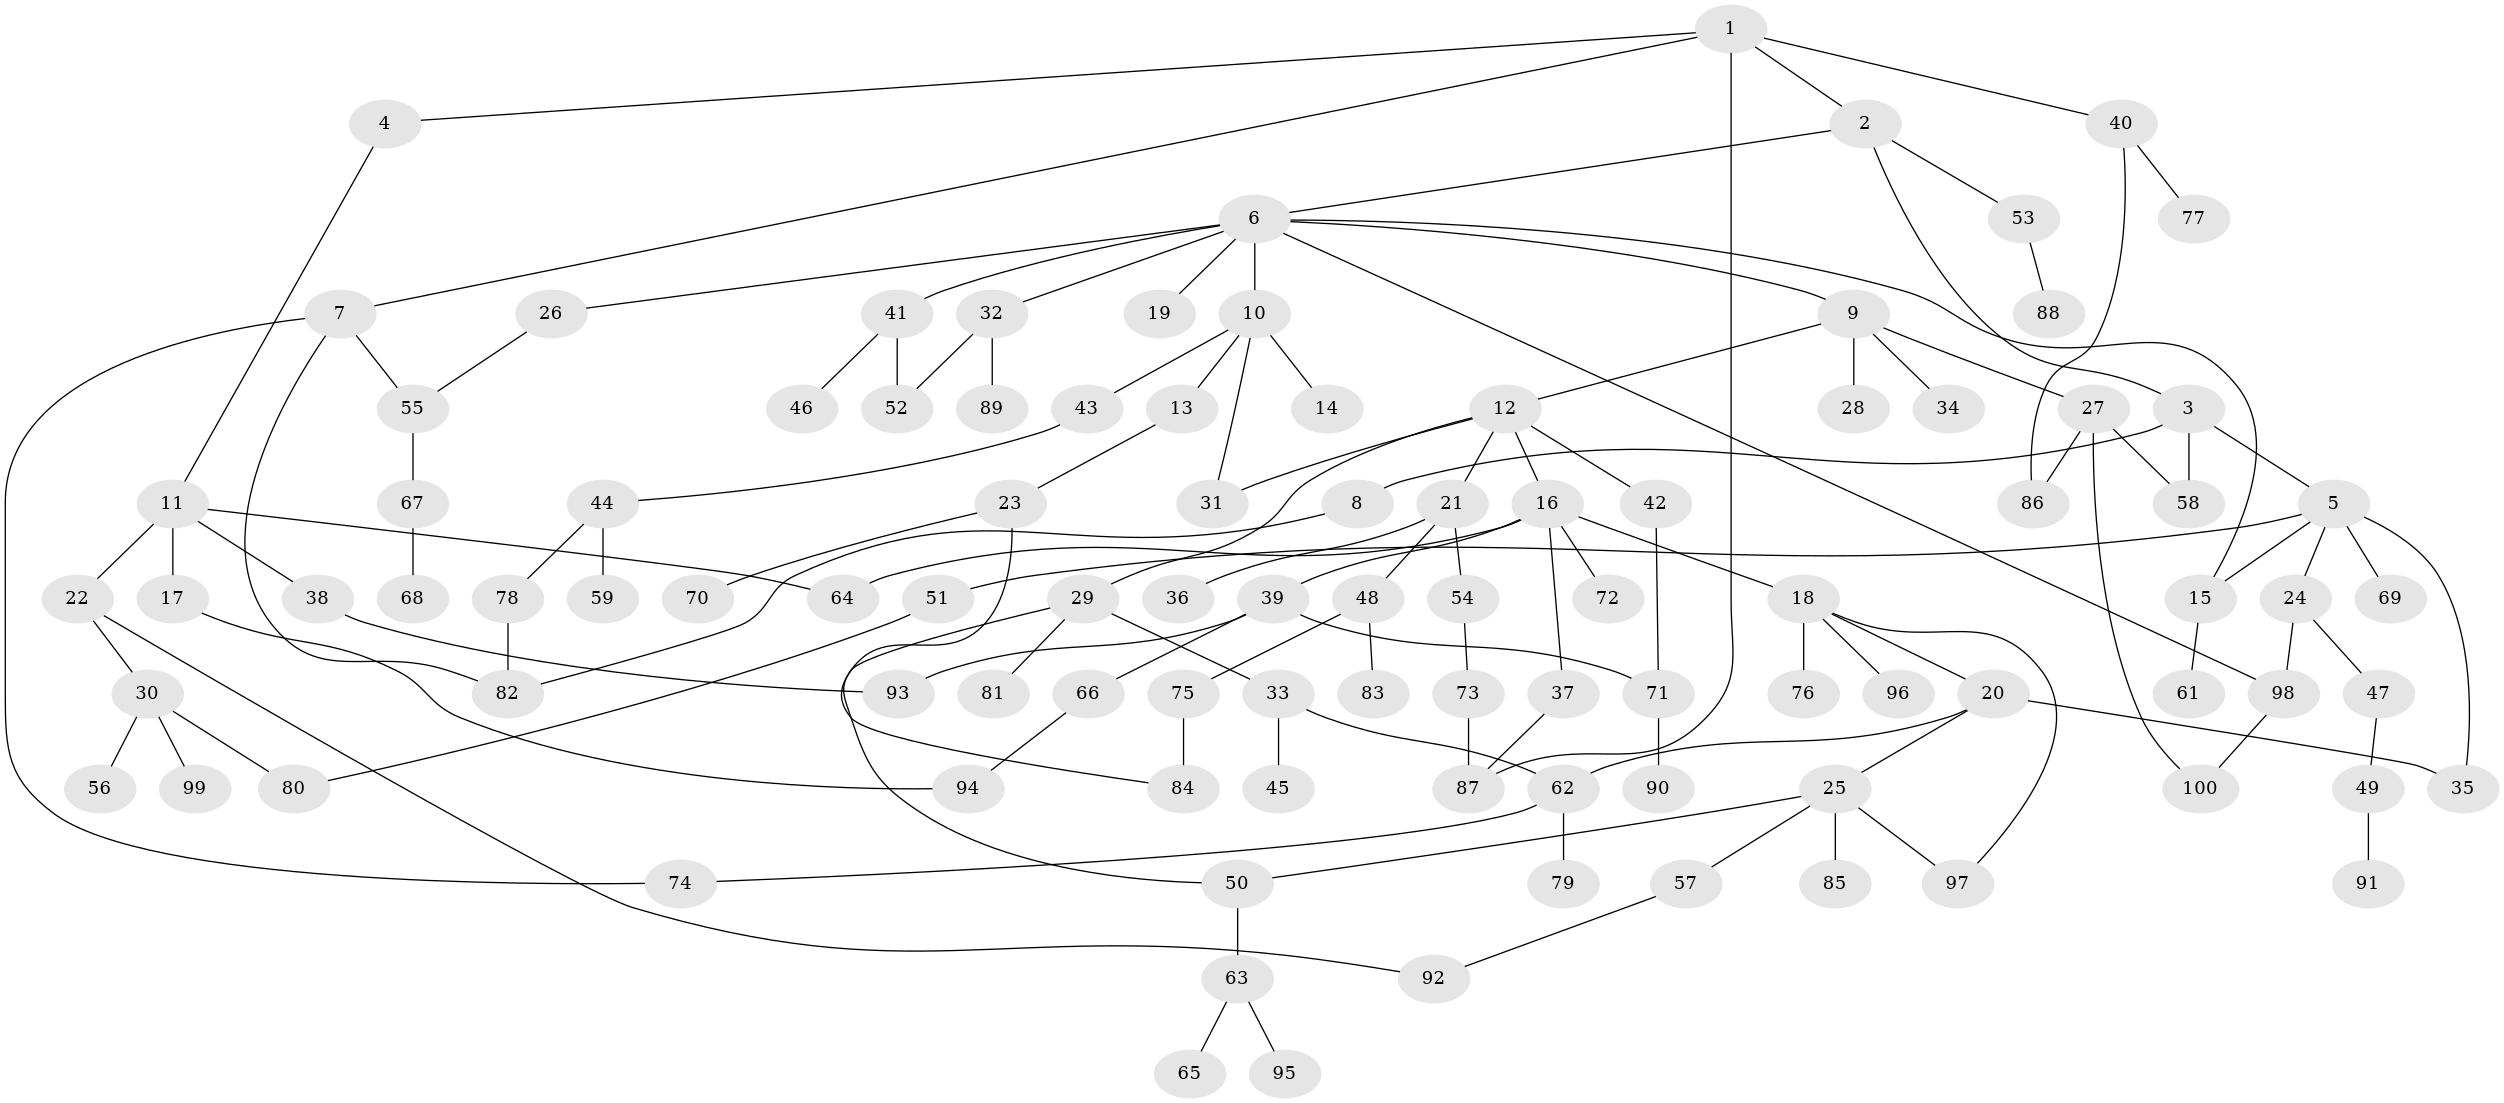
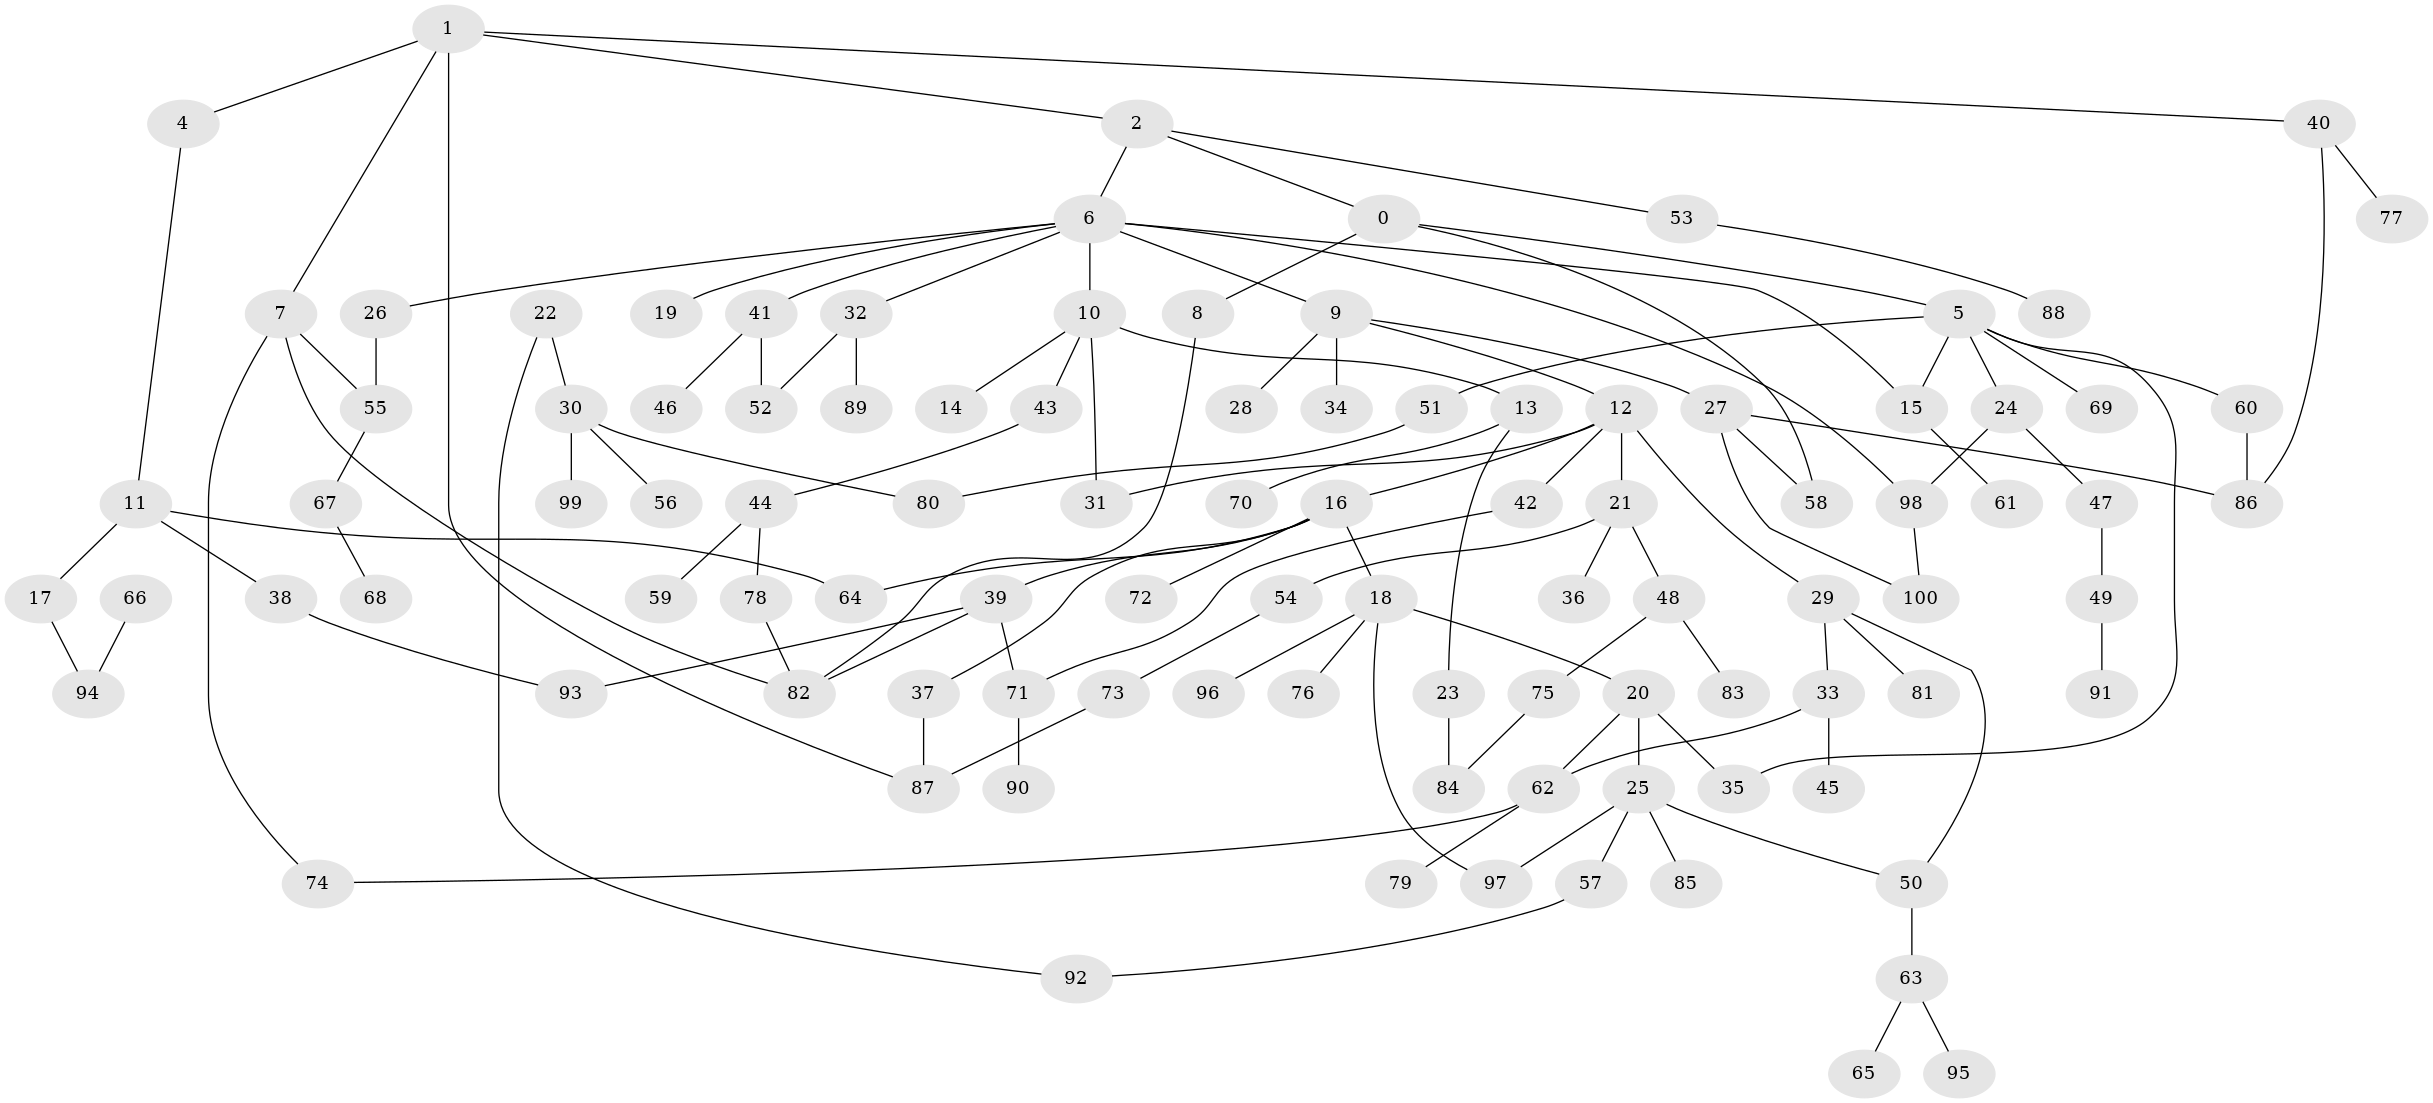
node "3": label "3" -> "0"
node "60": added
edge "23" -- "70": now "13" -- "70"
edge "11" -- "22": removed
edge "39" -- "66": now "39" -- "82"
